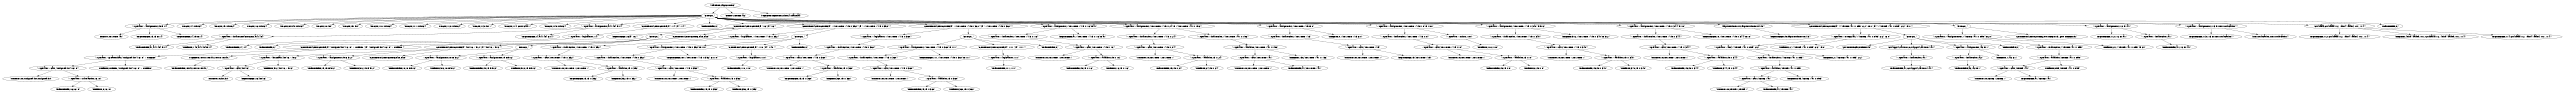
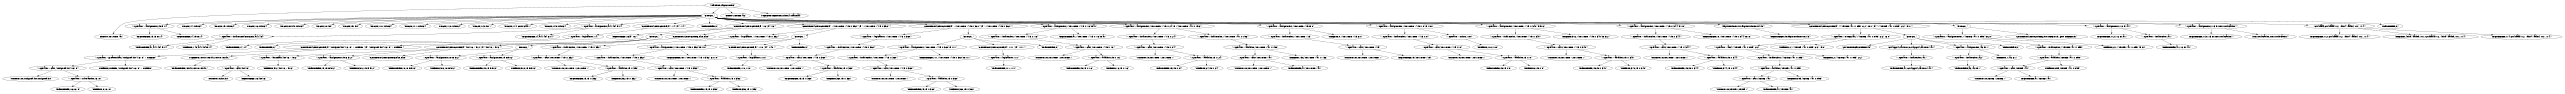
edge "(<operator>.assignment,v5 = v4)" -> "(PARAM,_QWORD *a1)": now "(METHOD,tftp_connect)" -> "(PARAM,_QWORD *a1)"
edge "(IDENTIFIER,v6,if ( v6 ))" -> "(CONTROL_STRUCTURE,if ( v6 ),if ( v6 ))": reversed
edge "(<operator>.lessThan,(int)v6 < 512)" -> "(<operator>.cast,(int)v6)": removed
